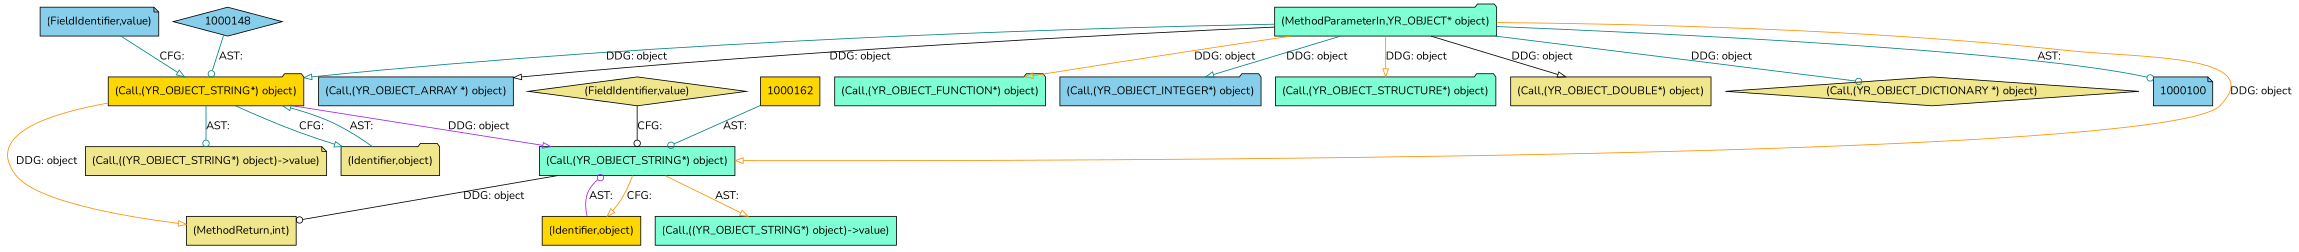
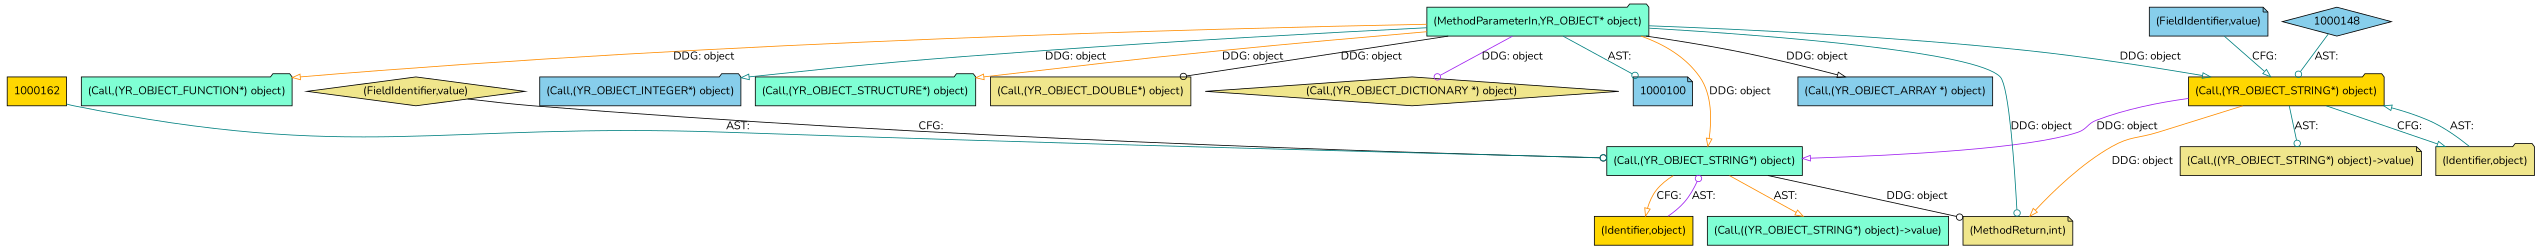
edge "(MethodParameterIn,YR_OBJECT* object)" -> "(MethodReturn,int)": added, label "DDG: object"
edge "(MethodParameterIn,YR_OBJECT* object)" -> "(Call,(YR_OBJECT_DOUBLE*) object)": arrowhead onormal -> odot
edge "(MethodParameterIn,YR_OBJECT* object)" -> "(Call,(YR_OBJECT_DICTIONARY *) object)": color teal -> purple
node "(MethodReturn,int)": shape box -> note
